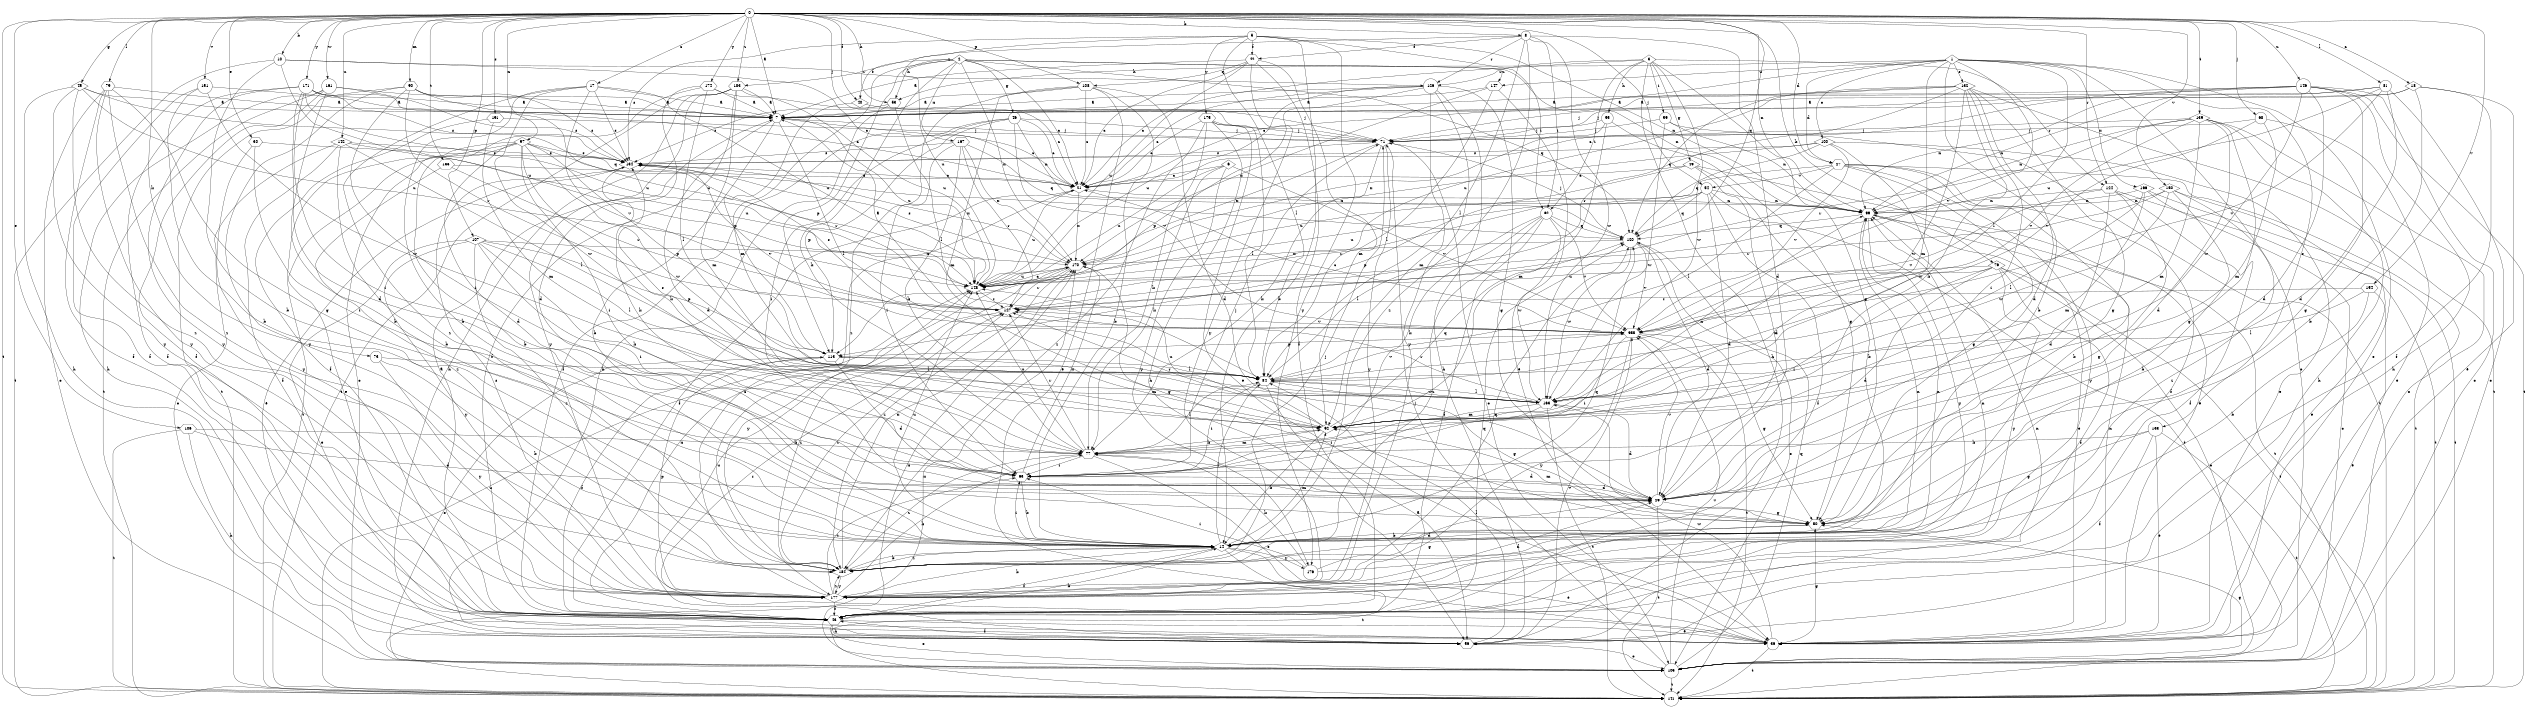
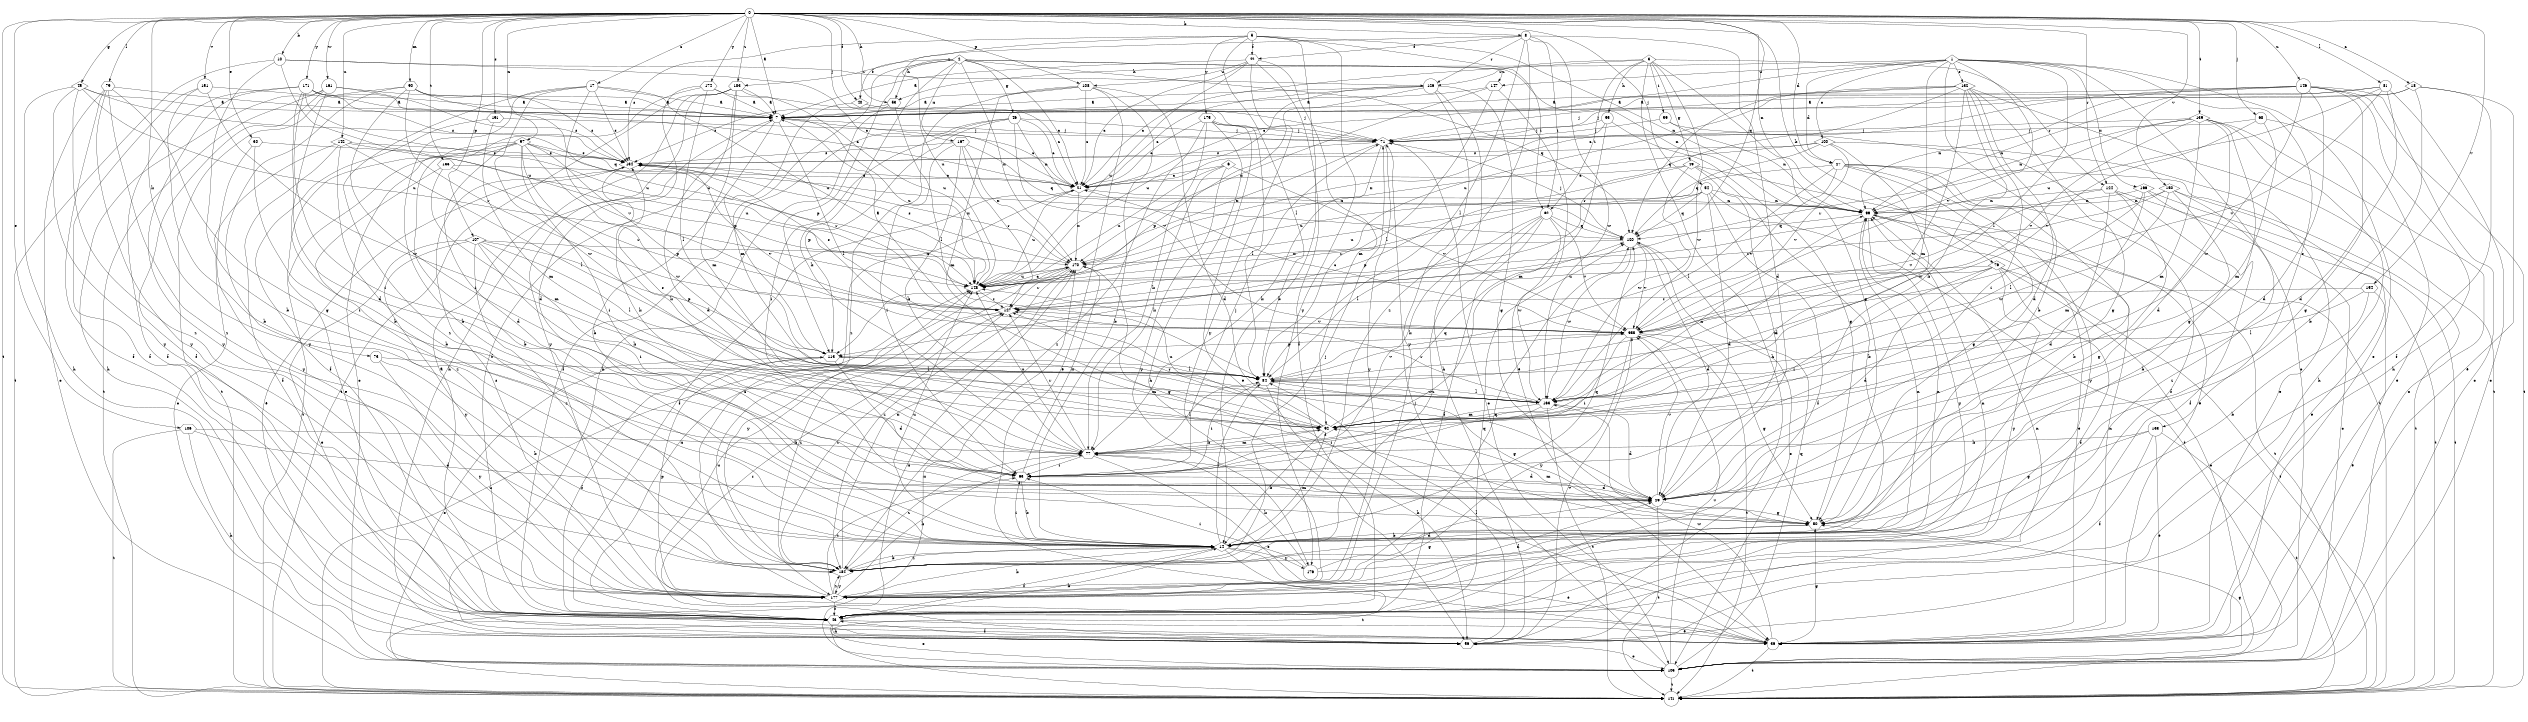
edge "42" -> "108": label "q" -> "u"
edge "27" -> "54": now "27" -> "955"
edge "126" -> "92": now "135" -> "92"
edge "59" -> "163": now "49" -> "163"
edge "84" -> "56": label "a" -> "h"
